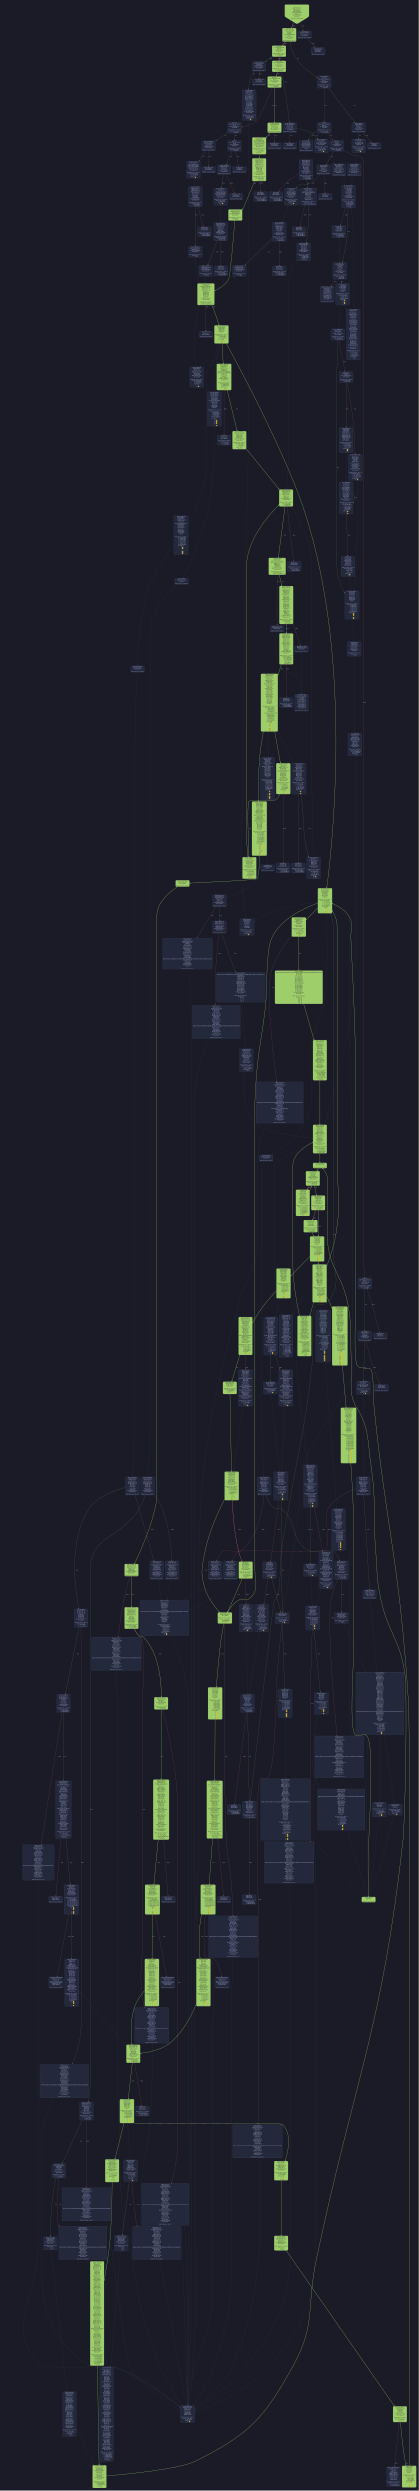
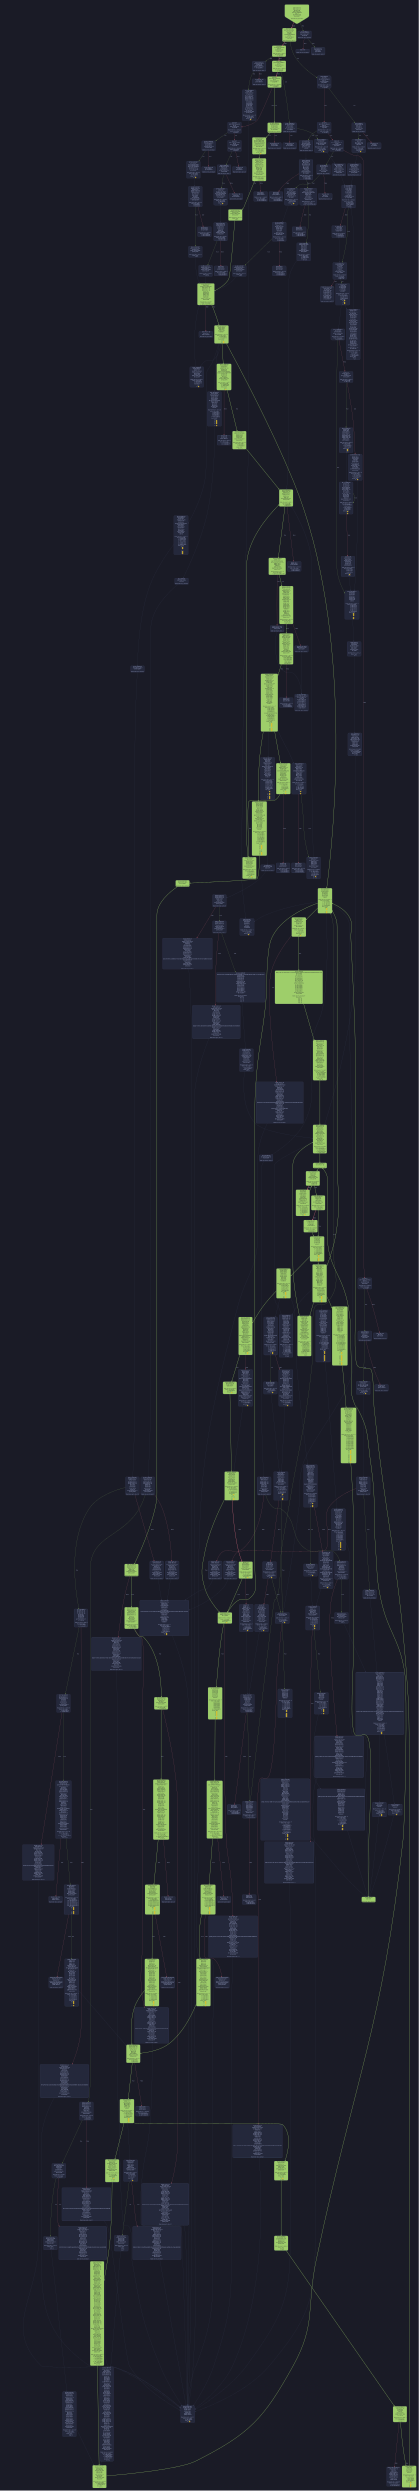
node "[90] STOP Stack size req: 0, sizeΔ: 0": added
